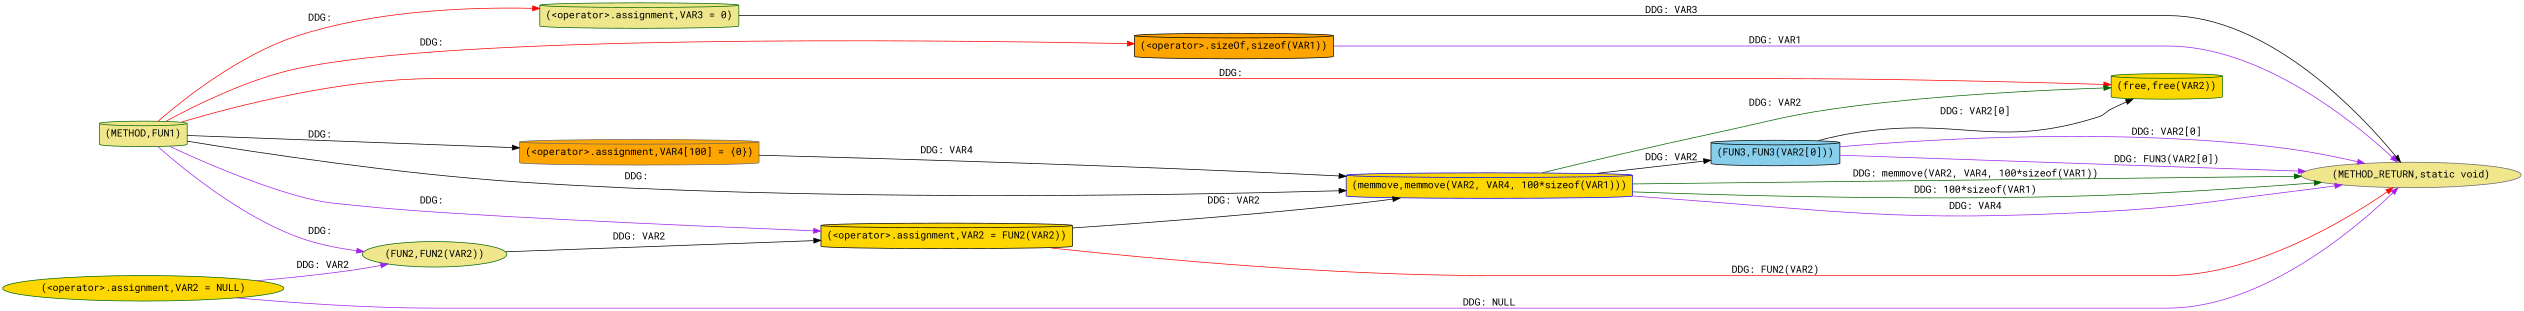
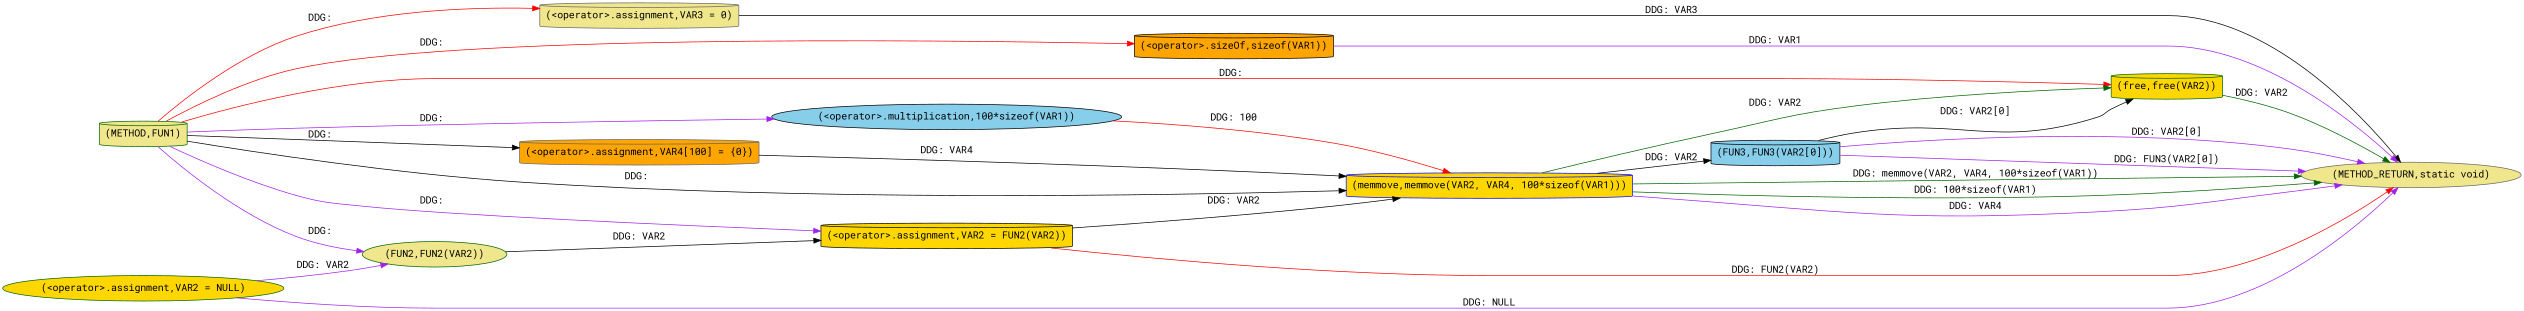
node "(<operator>.assignment,VAR3 = 0)": color darkgreen -> gray40
node "(<operator>.multiplication,100*sizeof(VAR1))": added
edge "(free,free(VAR2))" -> "(METHOD_RETURN,static void)": added, label "DDG: VAR2"
